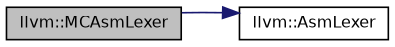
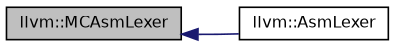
edge "llvm::MCAsmLexer" -> "llvm::AsmLexer": reversed
